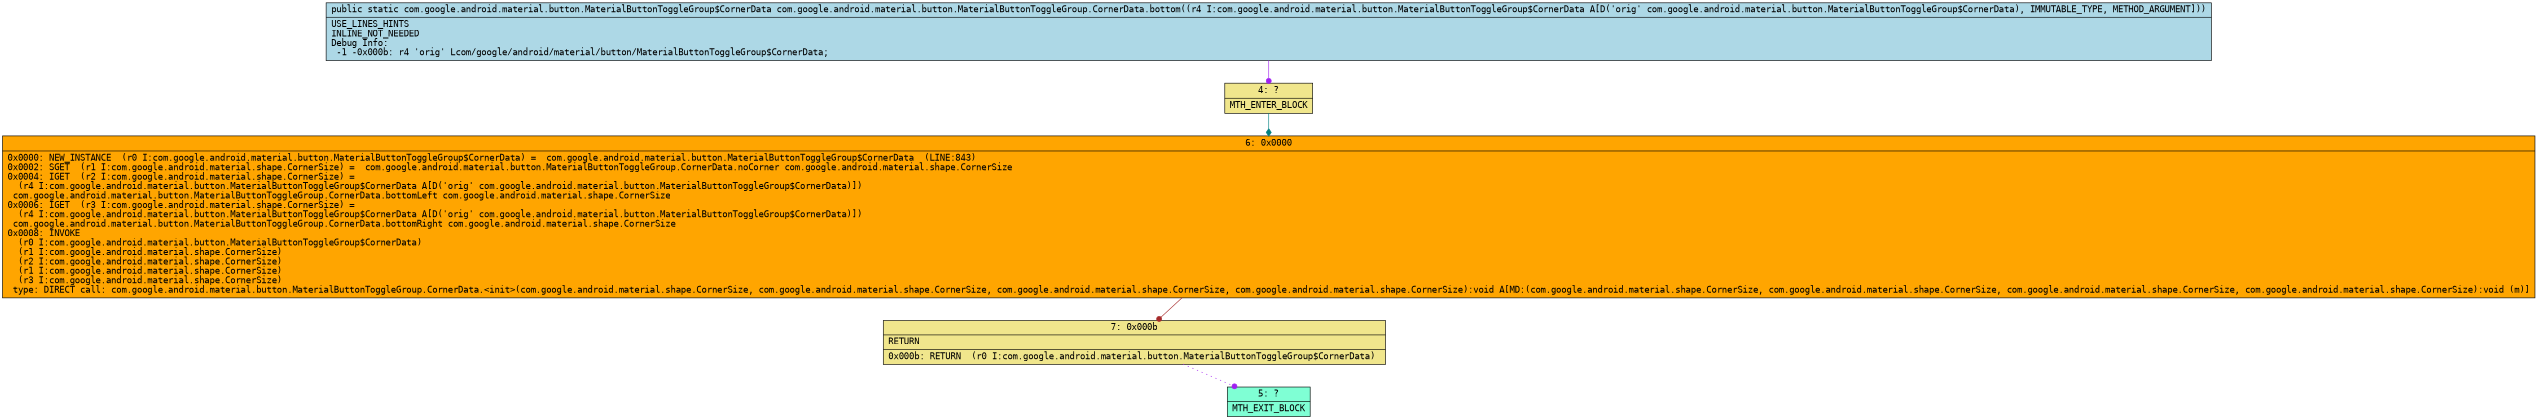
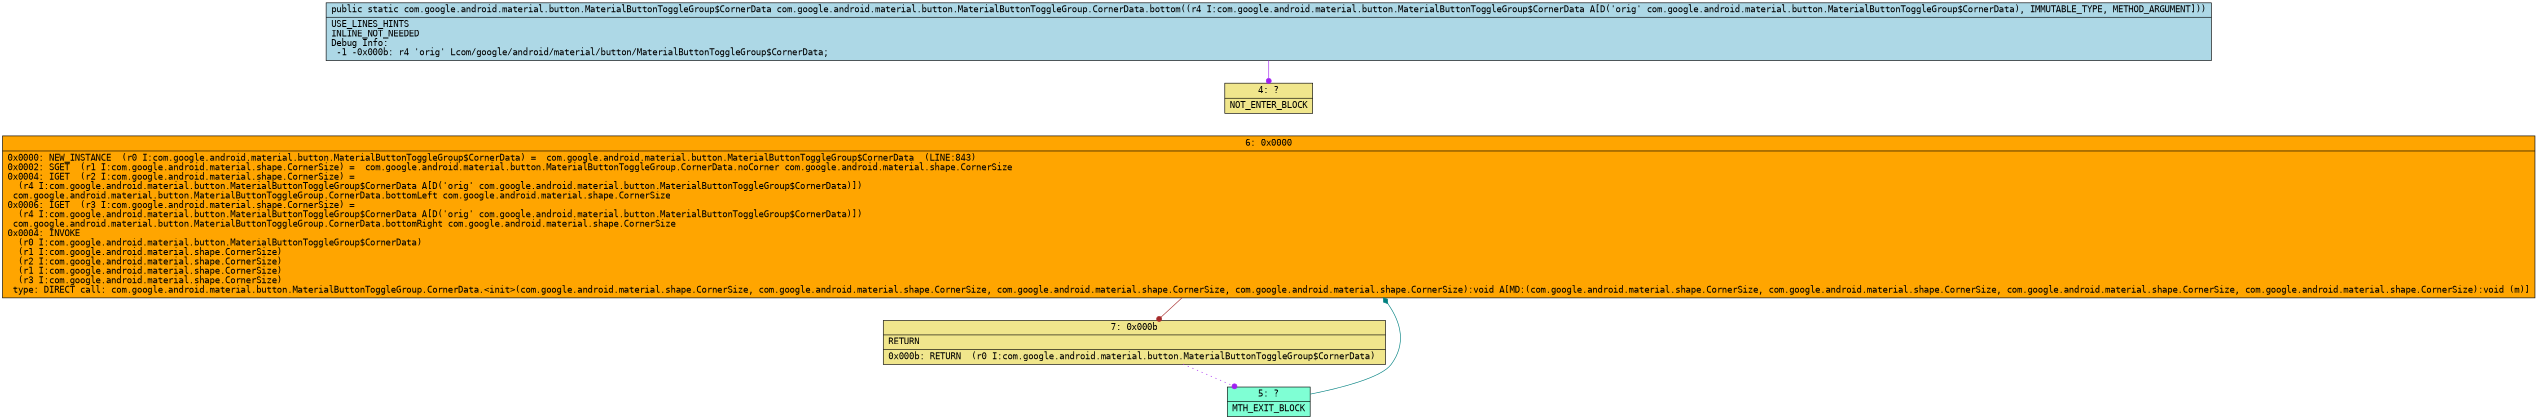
node "4: ?": text "MTH_ENTER_BLOCK" -> "NOT_ENTER_BLOCK"
edge "4: ?" -> "6: 0x0000": now "5: ?" -> "6: 0x0000"
node "6: 0x0000": text "0x0008: INVOKE" -> "0x0004: INVOKE"
